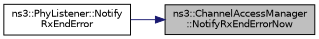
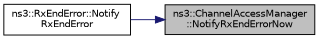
node "ns3::PhyListener::Notify RxEndError": label "ns3::PhyListener::Notify RxEndError" -> "ns3::RxEndError::Notify RxEndError"
